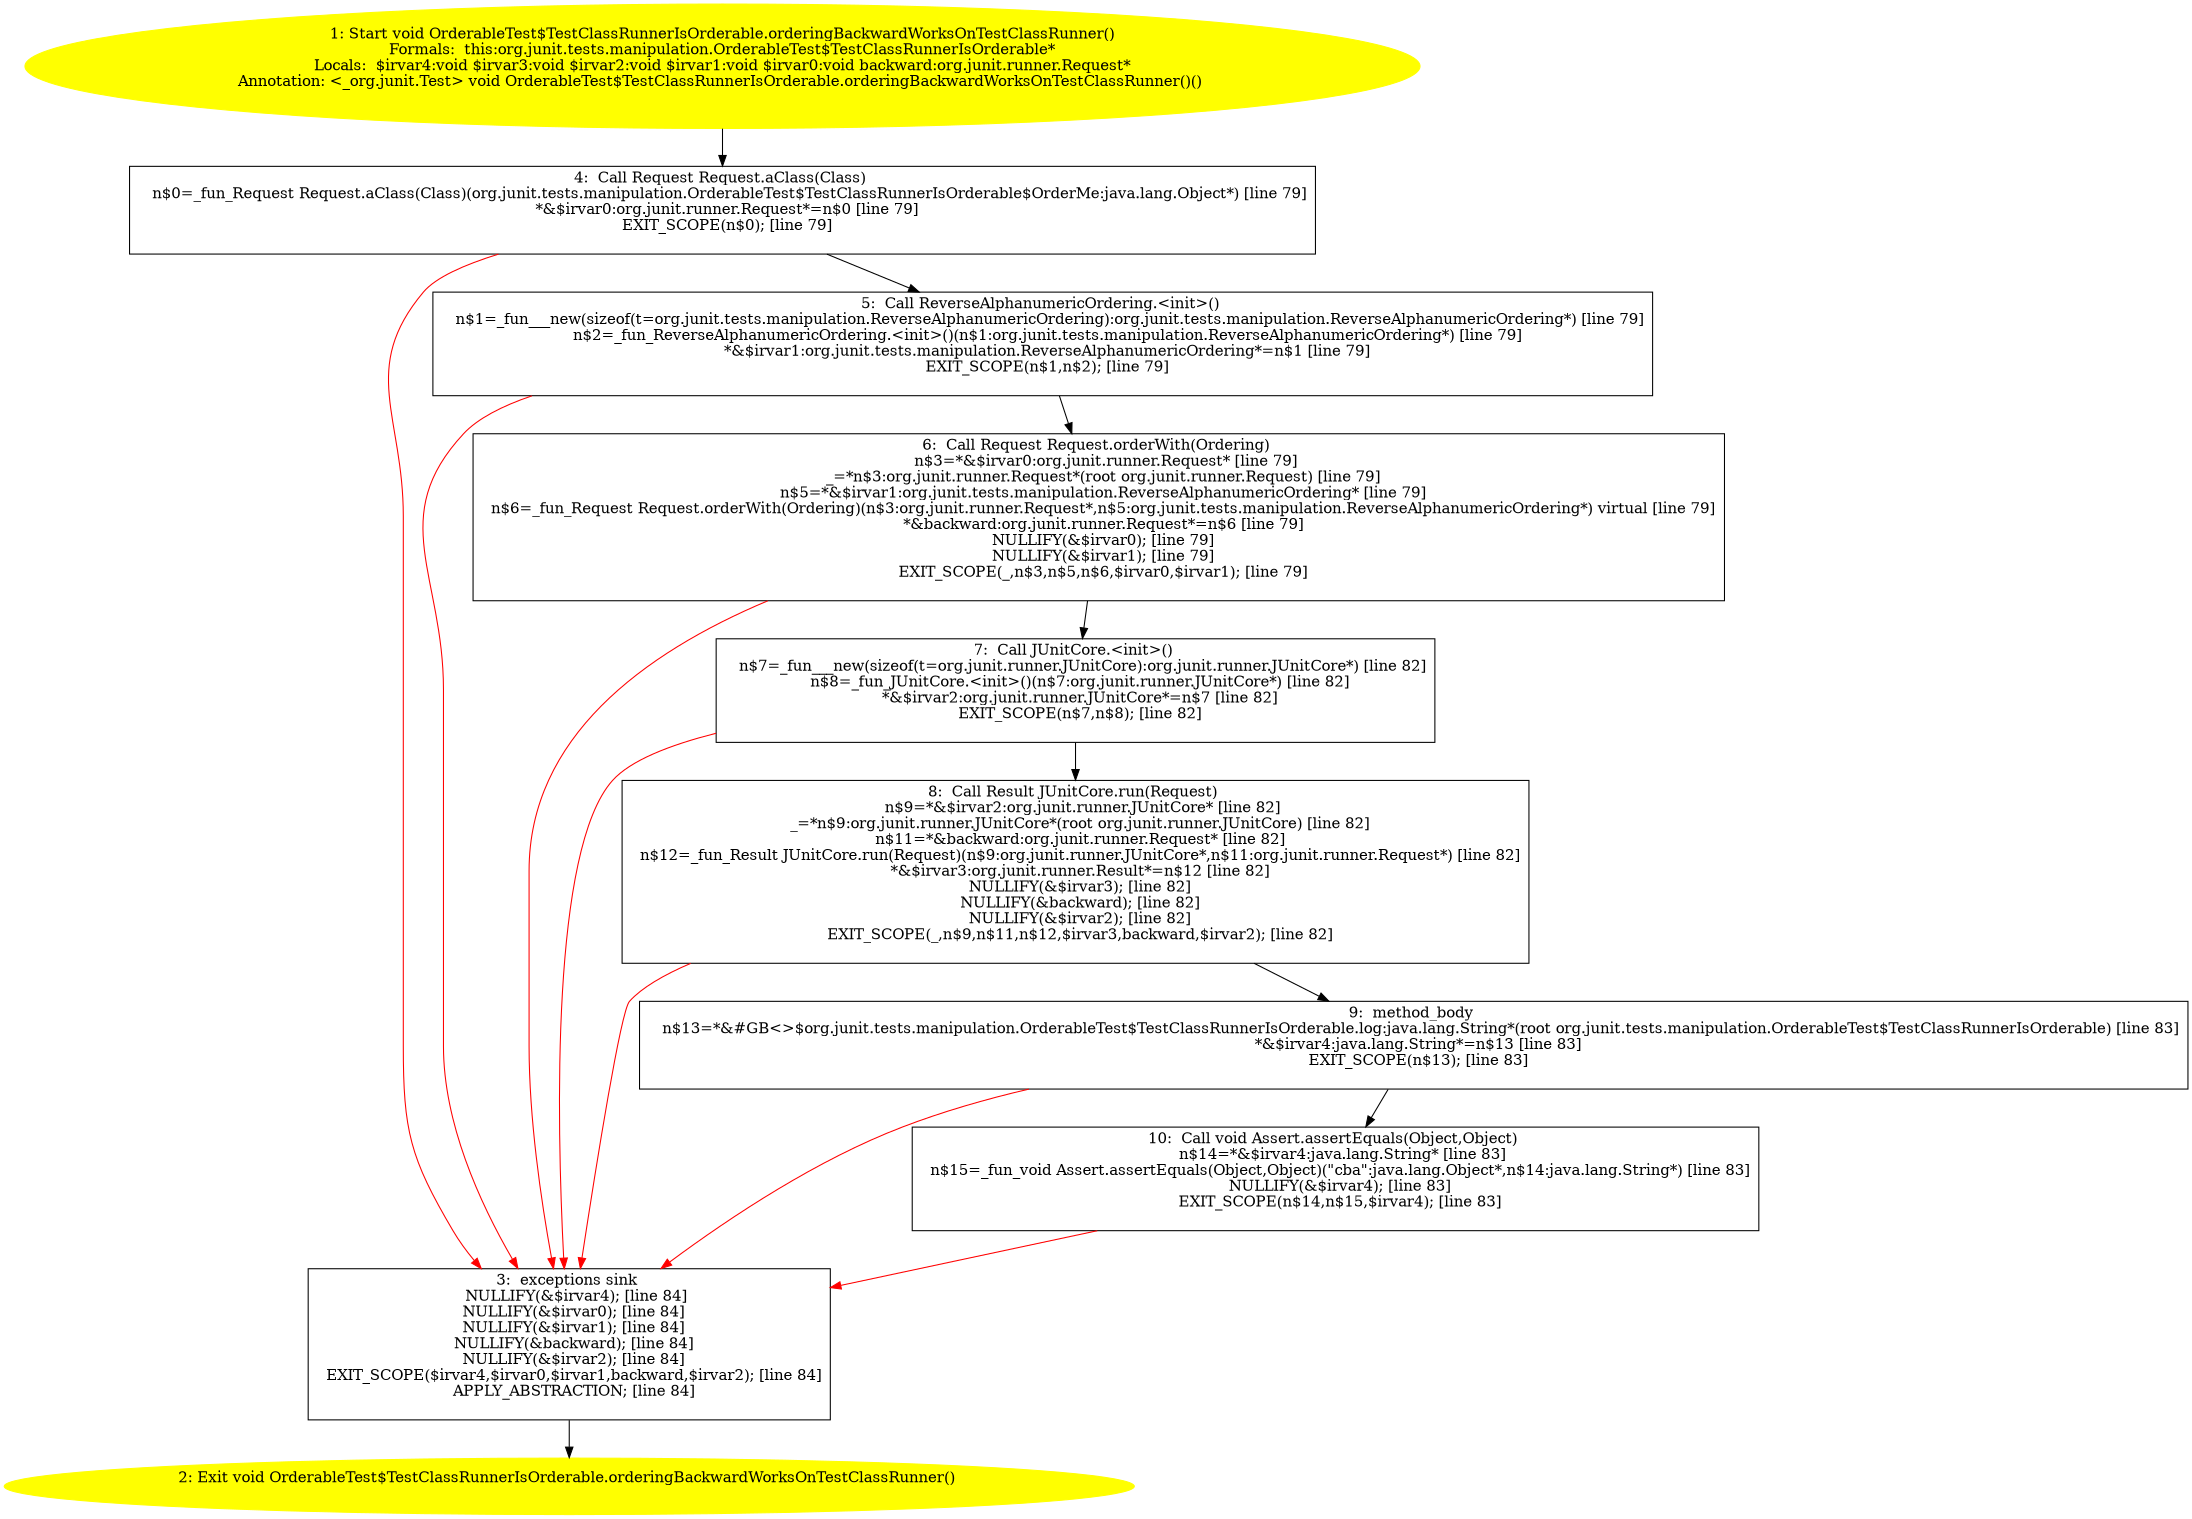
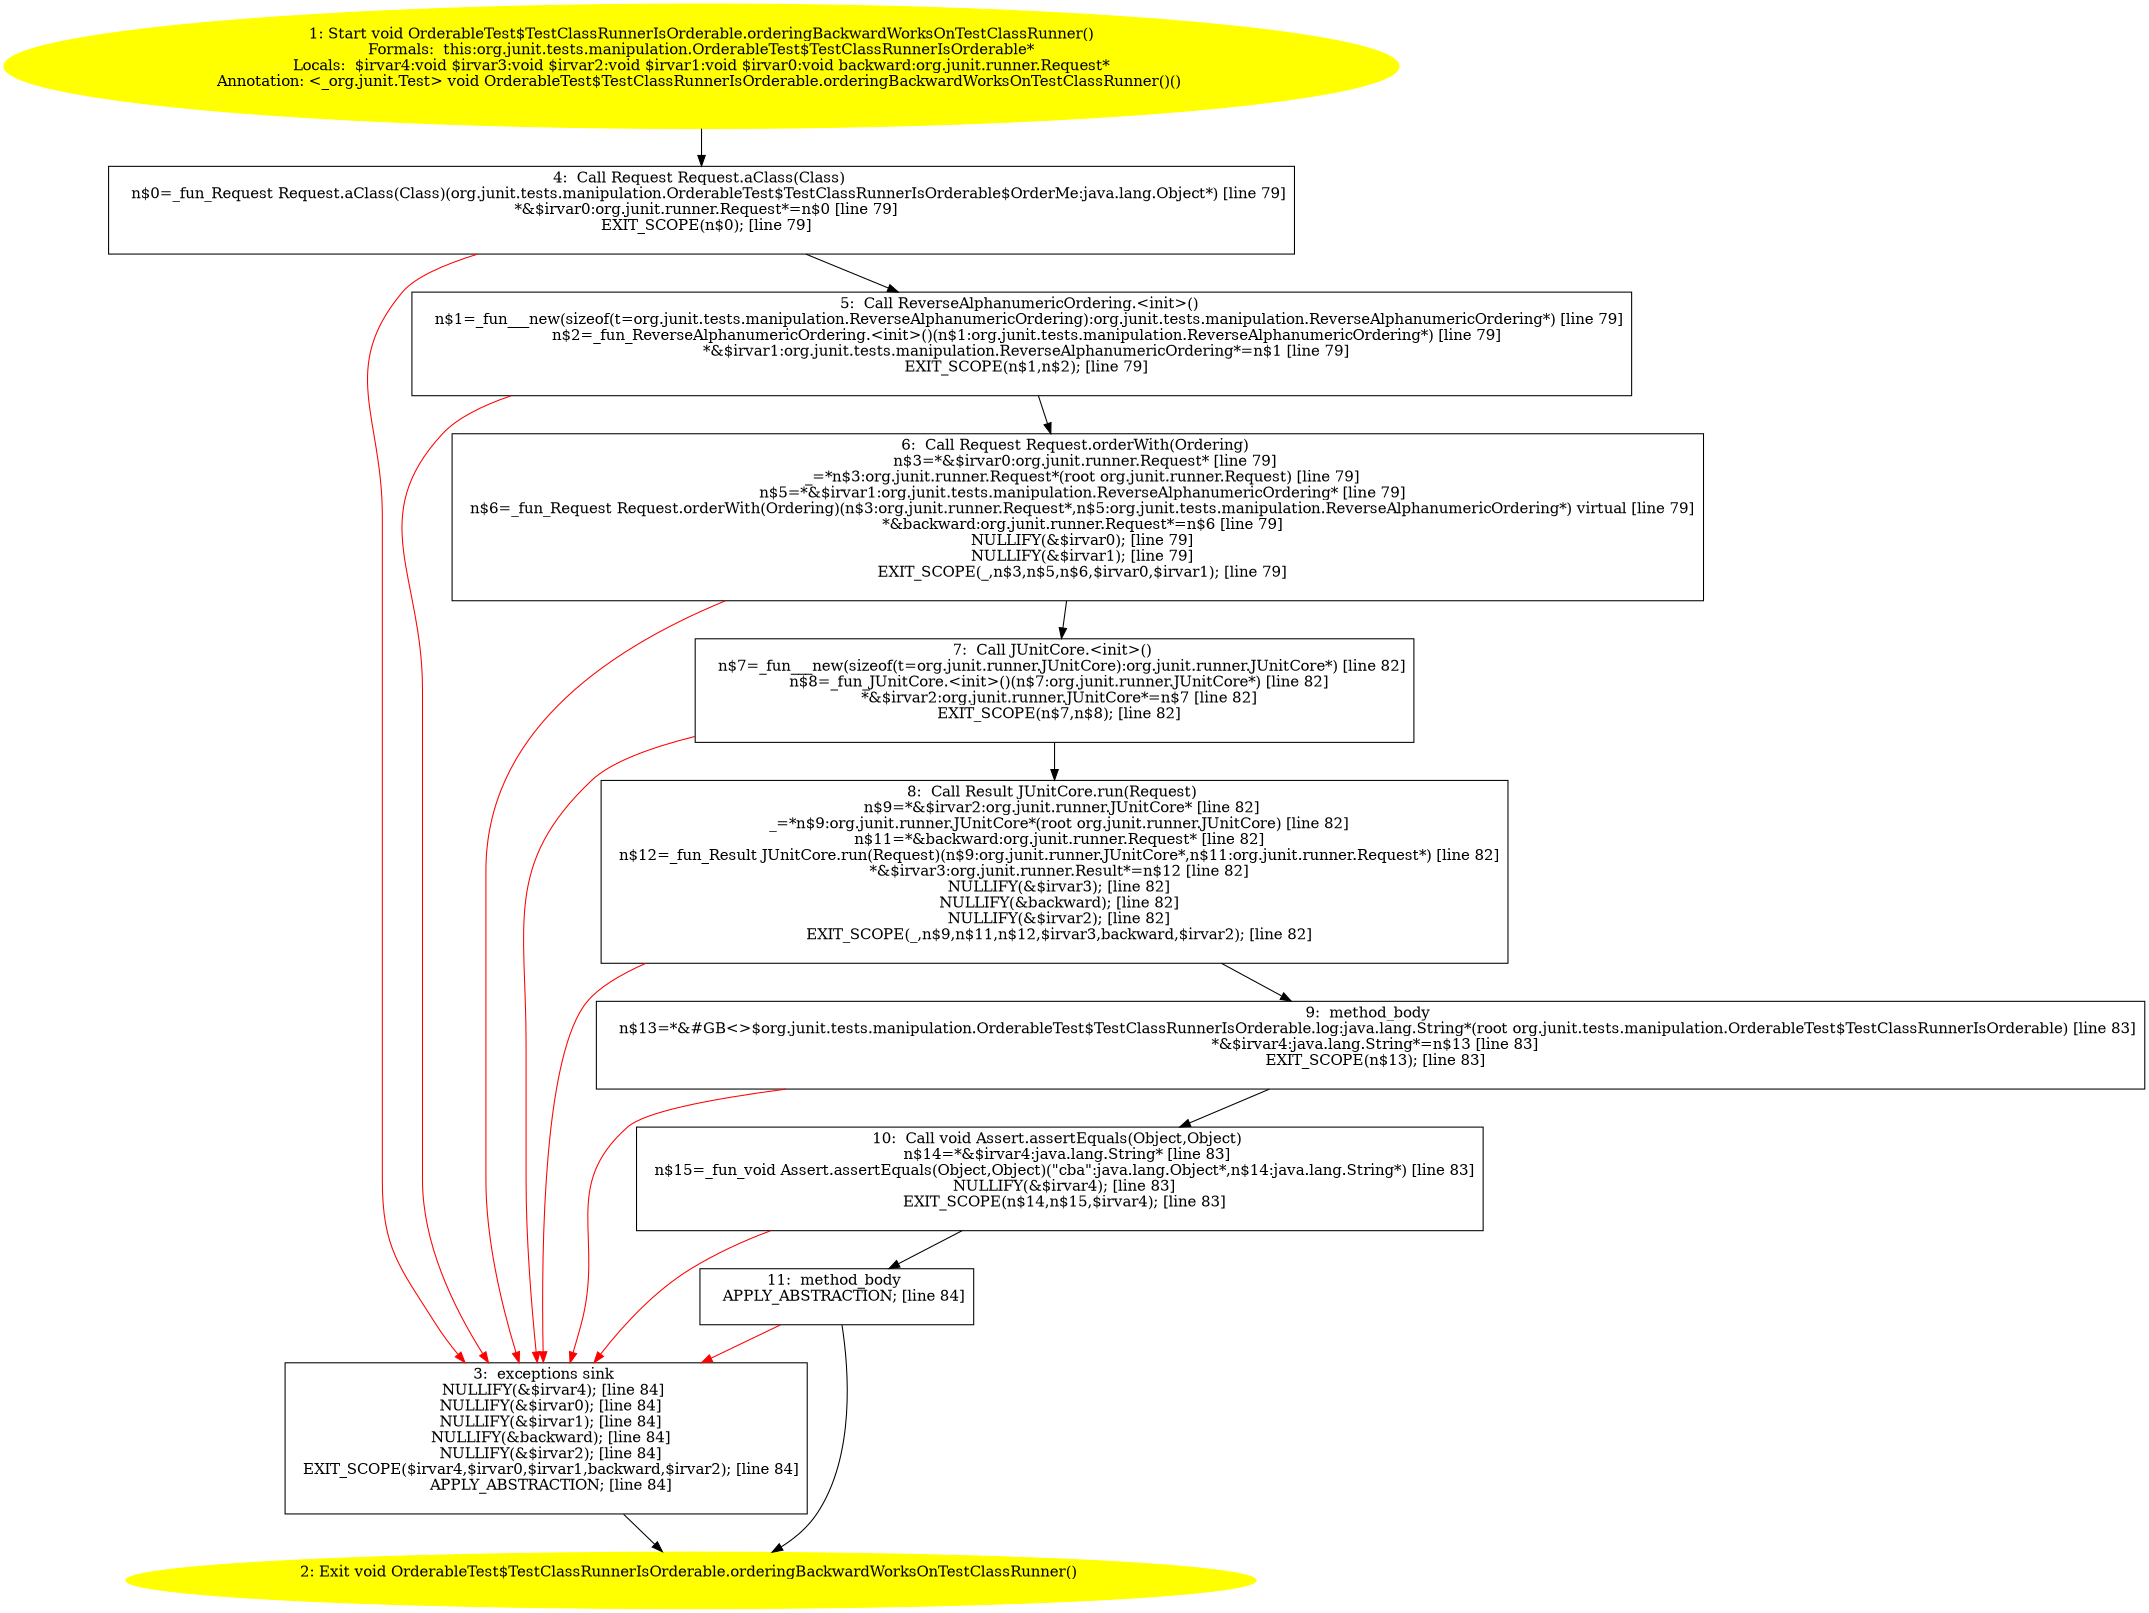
node "11:  method_body APPLY_ABSTRACTION; [line 84]": added
